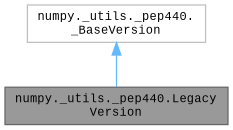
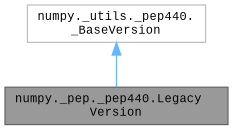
node "numpy._utils._pep440.Legacy Version": label "numpy._utils._pep440.Legacy Version" -> "numpy._pep._pep440.Legacy Version"
